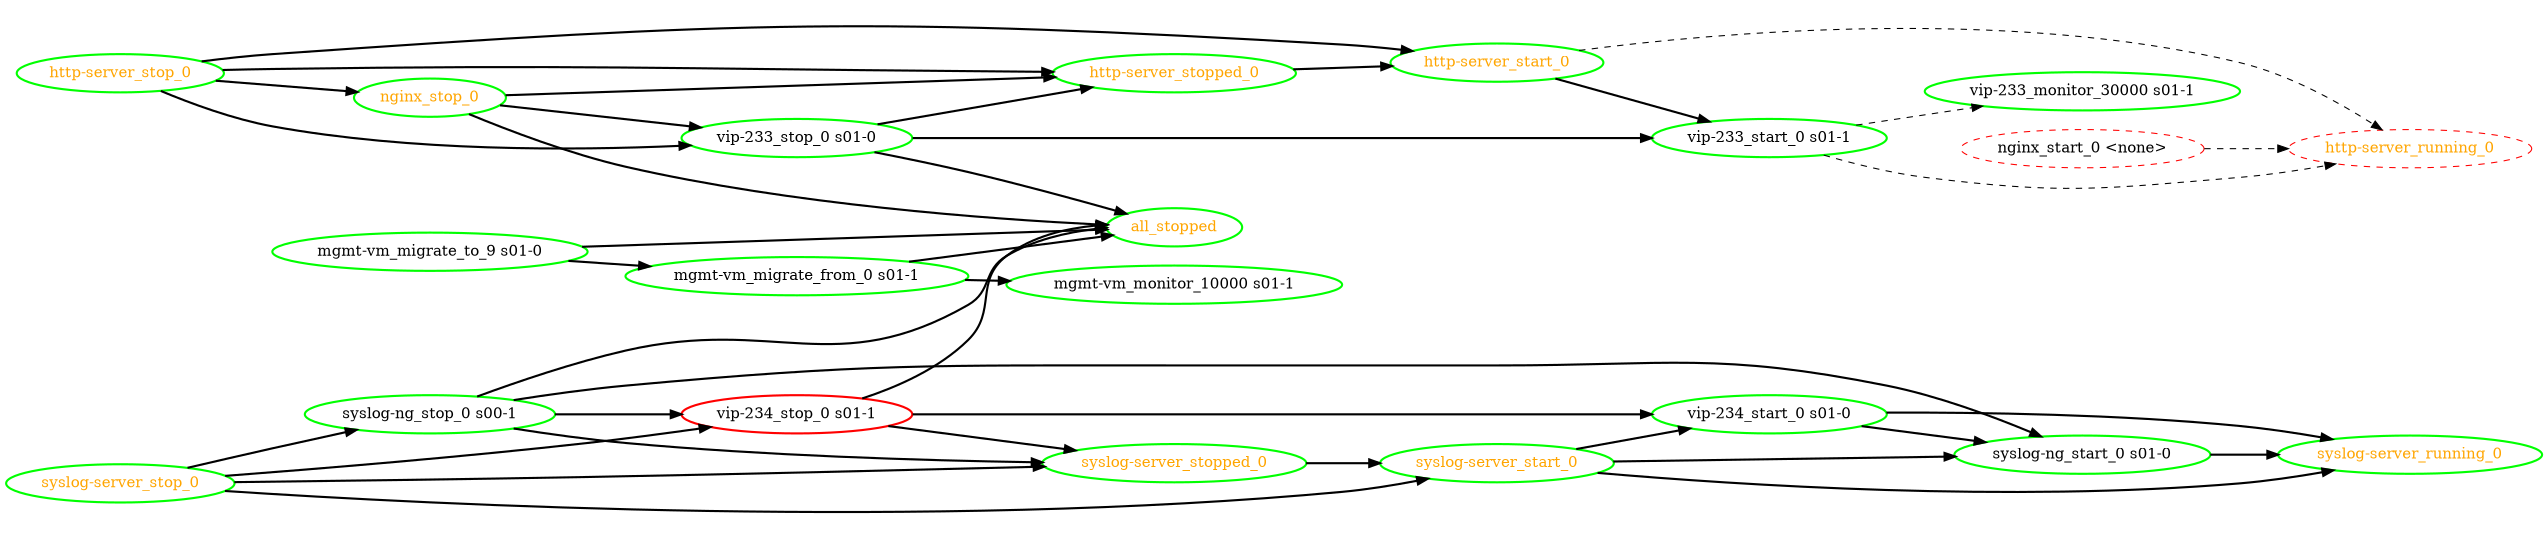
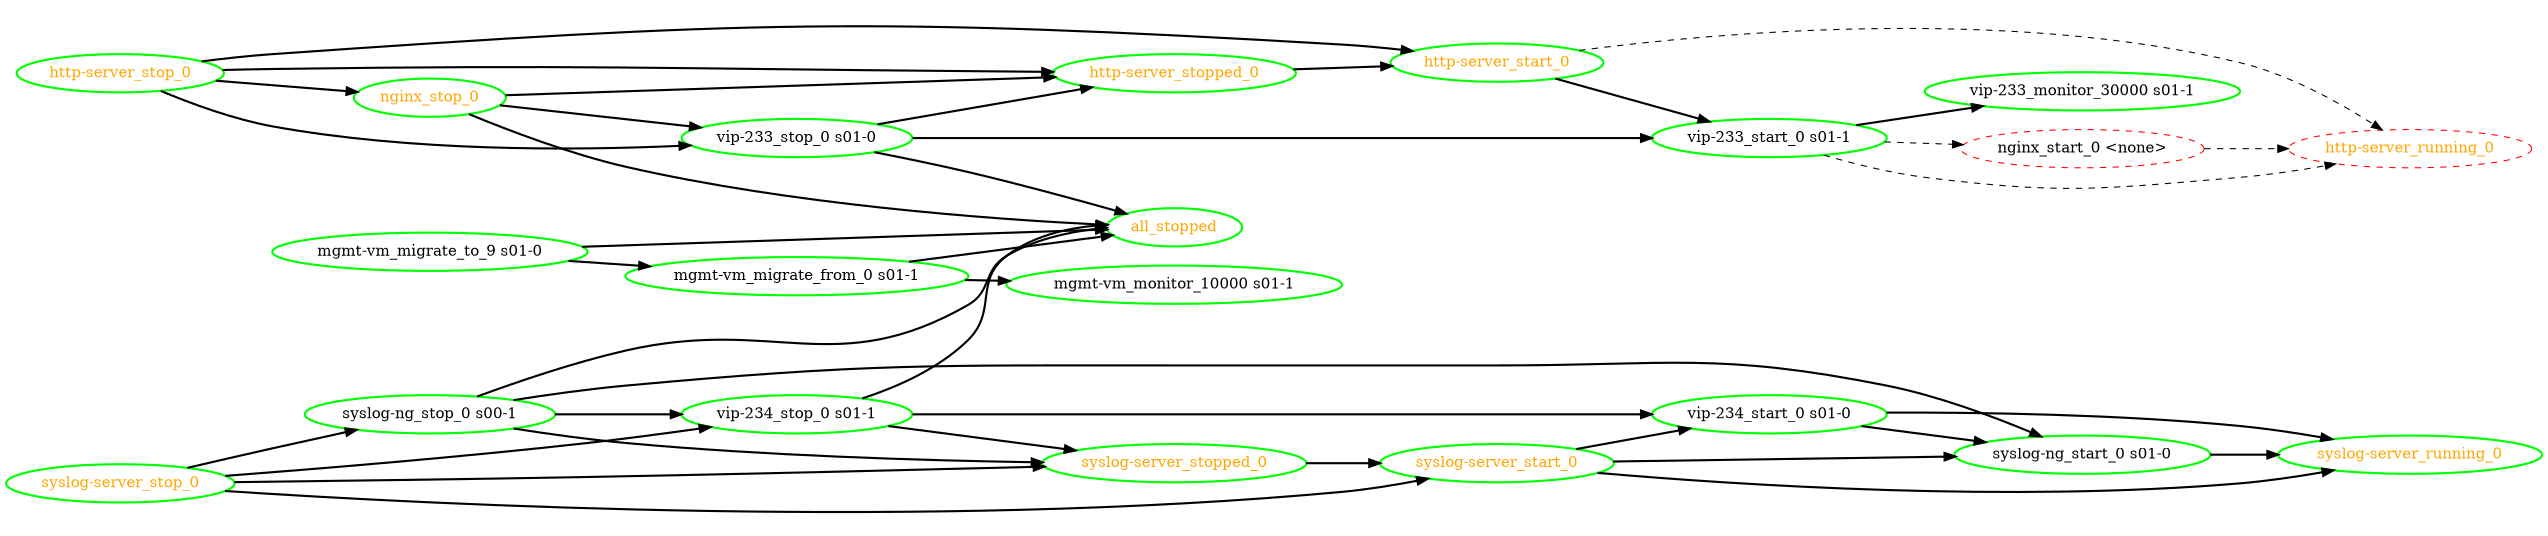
edge "vip-233_start_0 s01-1" -> "vip-233_monitor_30000 s01-1": style dashed -> bold
edge "vip-233_start_0 s01-1" -> "nginx_start_0 <none>": added
node "vip-234_stop_0 s01-1": color red -> green
